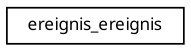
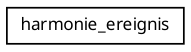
node "ereignis_ereignis": label "ereignis_ereignis" -> "harmonie_ereignis"
